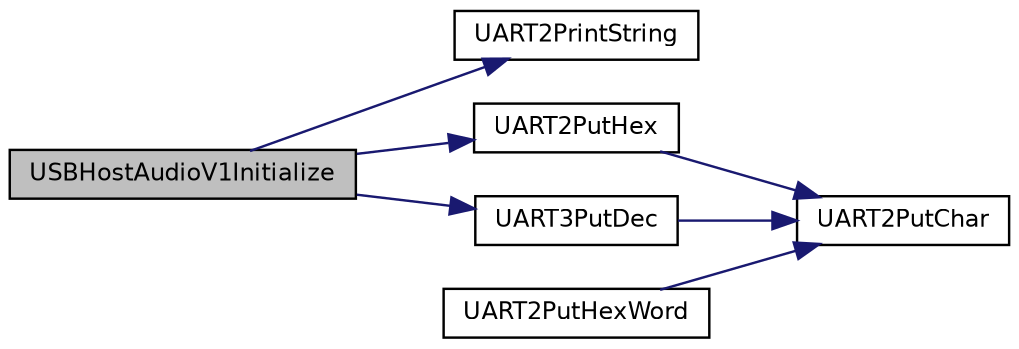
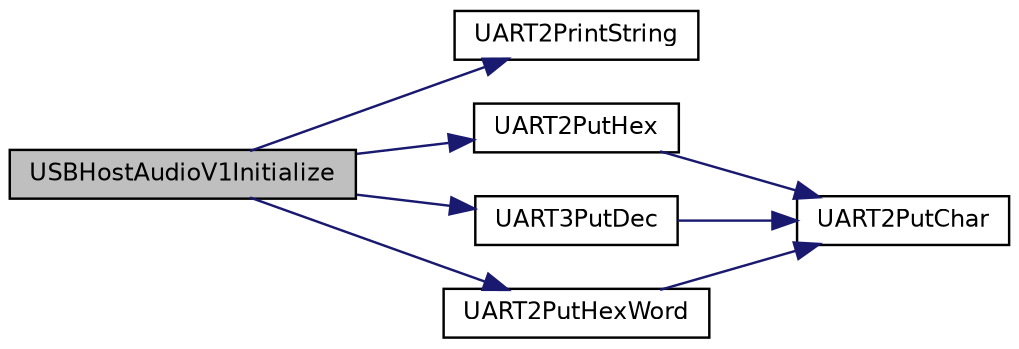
edge "USBHostAudioV1Initialize" -> "UART2PutHexWord": added
